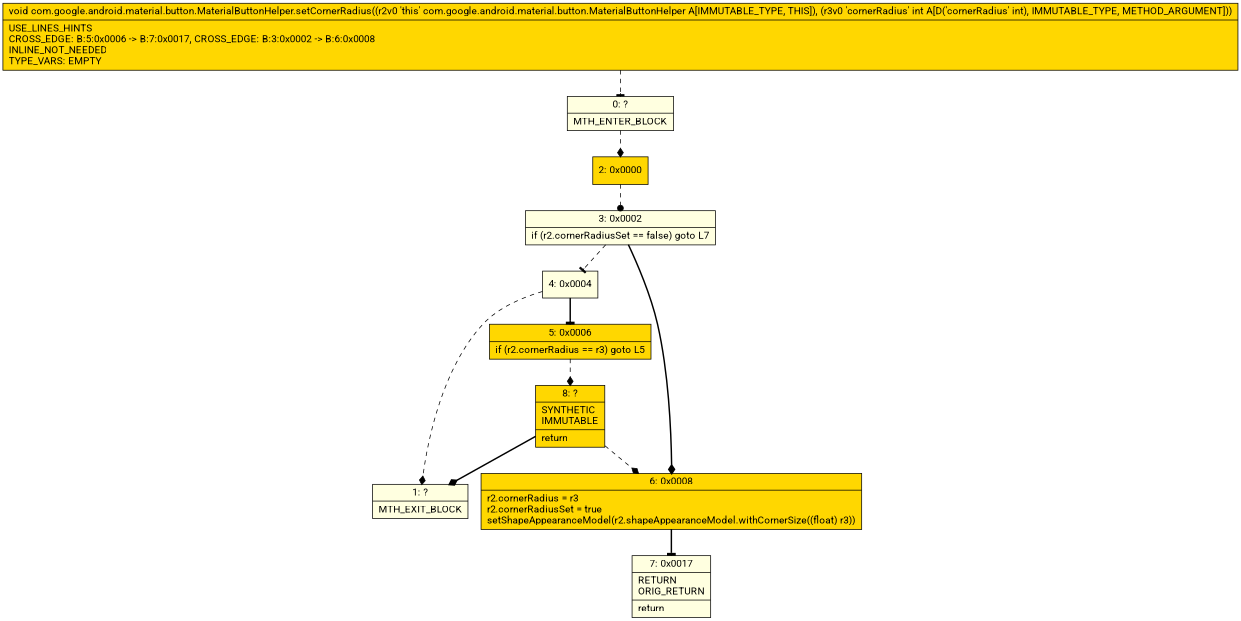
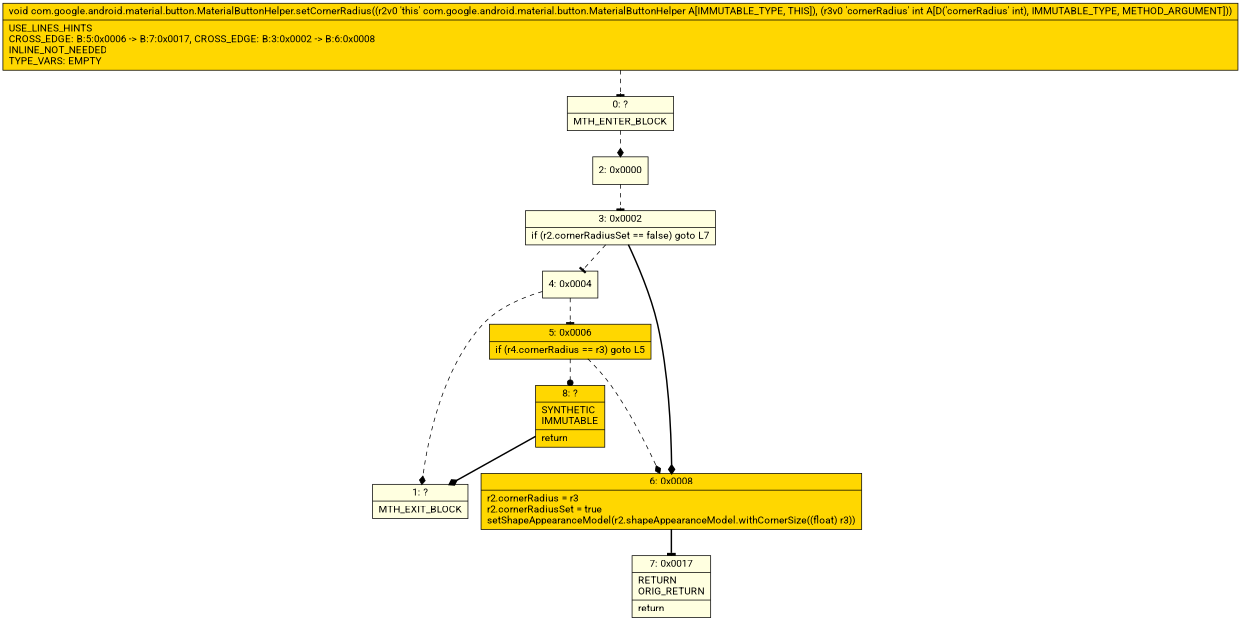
node "2: 0x0000": fillcolor gold -> lightyellow
edge "2: 0x0000" -> "3: 0x0002": arrowhead dot -> tee
edge "4: 0x0004" -> "5: 0x0006": style bold -> dashed
node "5: 0x0006": text "if (r2.cornerRadius == r3) goto L5" -> "if (r4.cornerRadius == r3) goto L5"
edge "5: 0x0006" -> "8: ?": arrowhead diamond -> dot
edge "8: ?" -> "6: 0x0008": now "5: 0x0006" -> "6: 0x0008"
